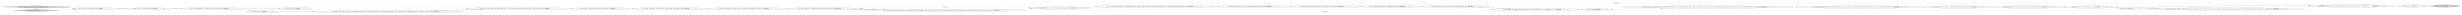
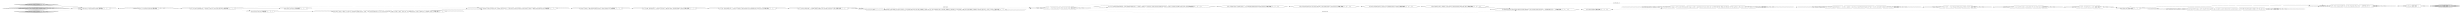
node "testHighWatermarkNotExceeded['0', '1', '0']": added
